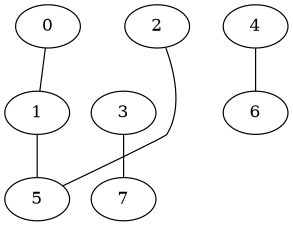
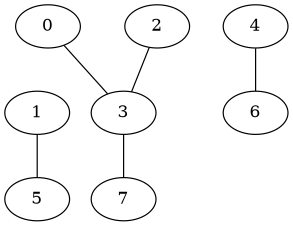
edge "0" -- "1": now "0" -- "3"
edge "2" -- "5": now "2" -- "3"
